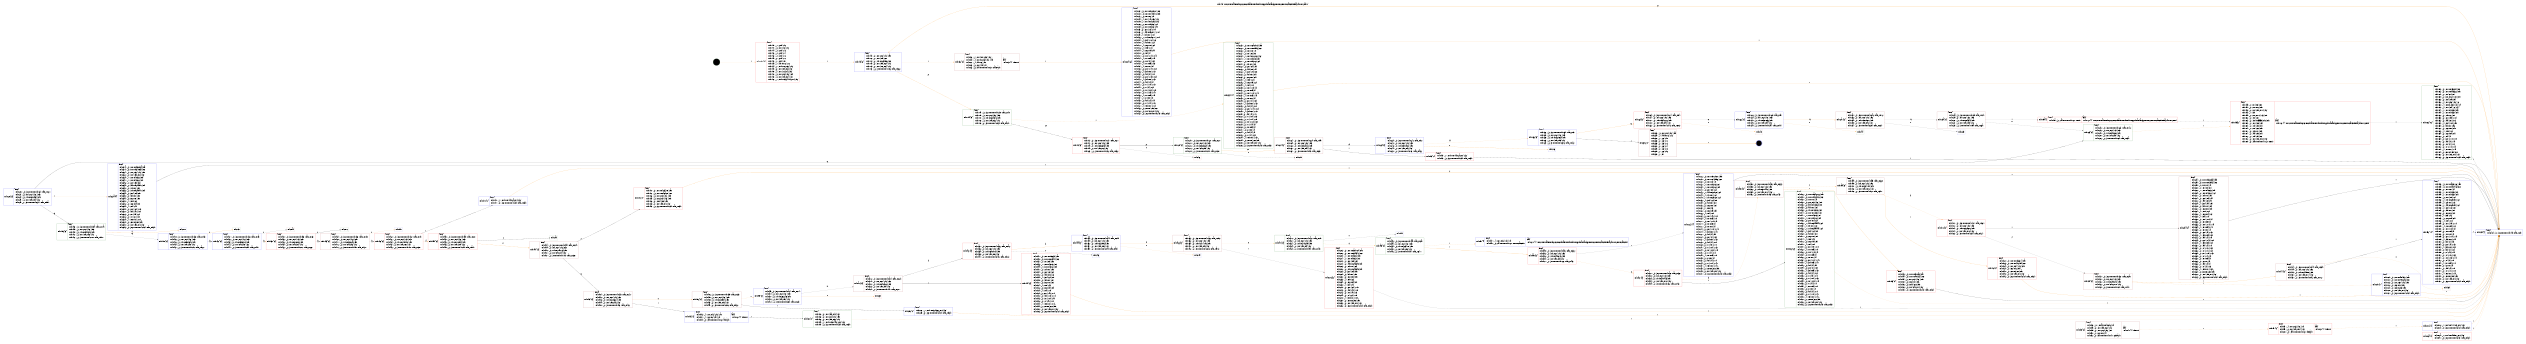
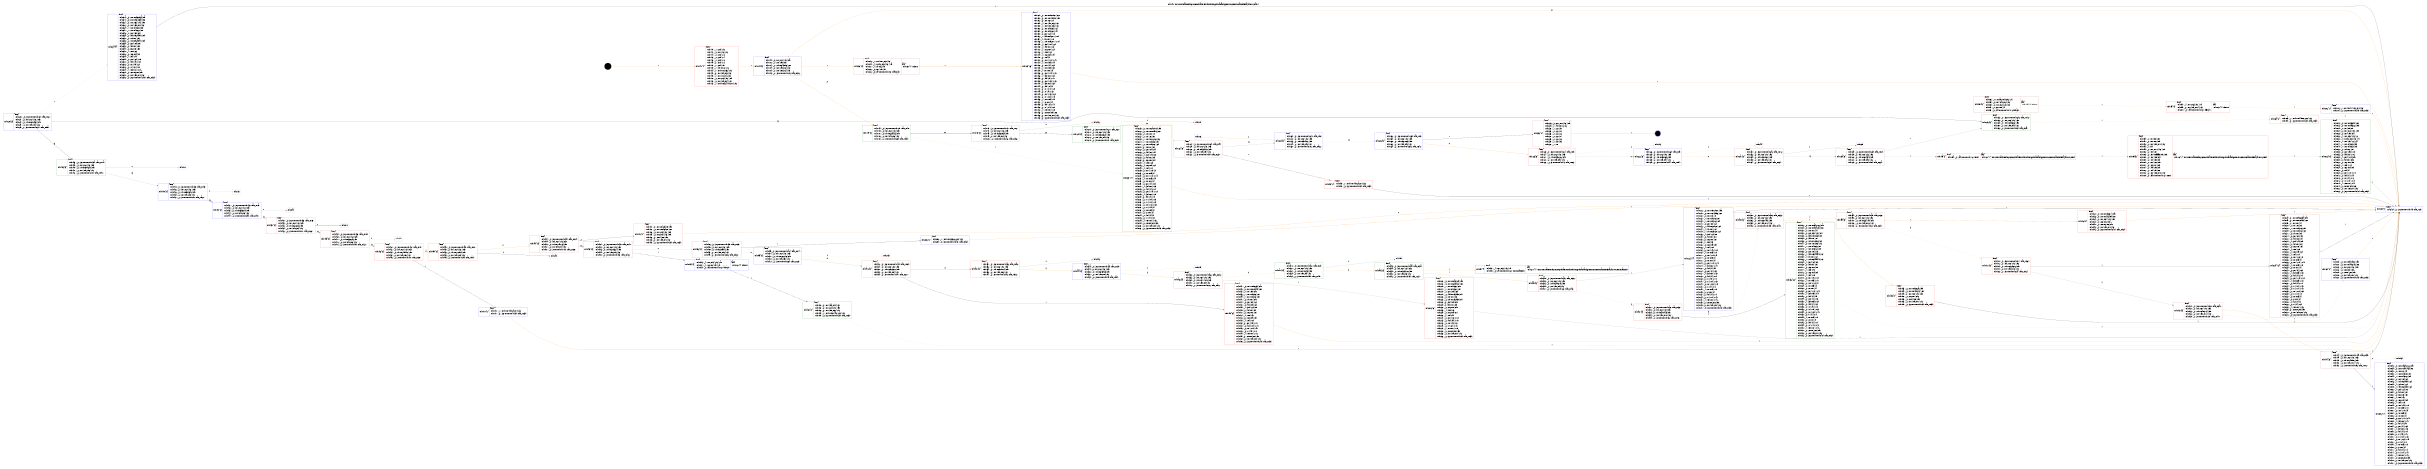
edge "0x4018d3 [25]" -> "0x401def [52]": now "0x4018d3 [25]" -> "0x401e8a [12]"
edge "0x40183d [25]" -> "0x4021e6": reversed
edge "0x401e96 [144]" -> "0x4024cd [5]": now "0x401b44 [25]" -> "0x4024cd [5]"
